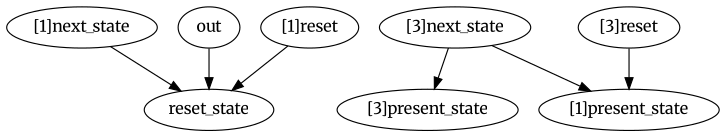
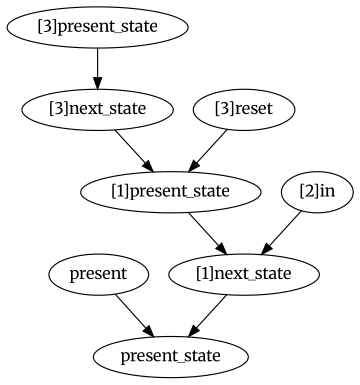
node "out": label "out" -> "present"
node "[1]reset": removed
edge "[3]next_state" -> "[3]present_state": reversed
node "reset_state": label "reset_state" -> "present_state"
node "[2]in": added
edge "[1]present_state" -> "[1]next_state": added
